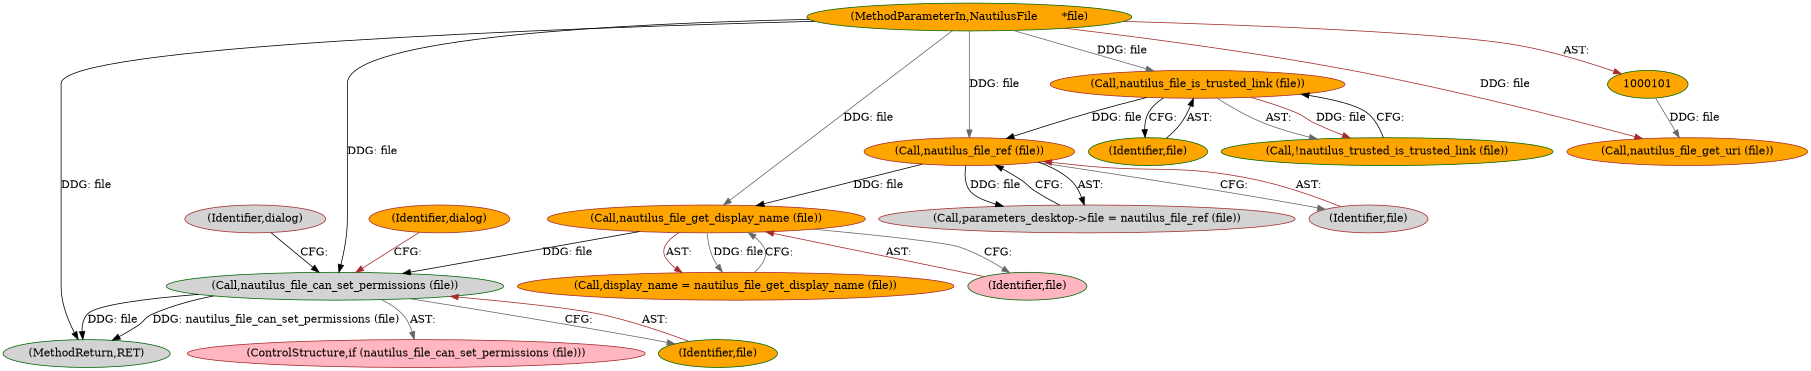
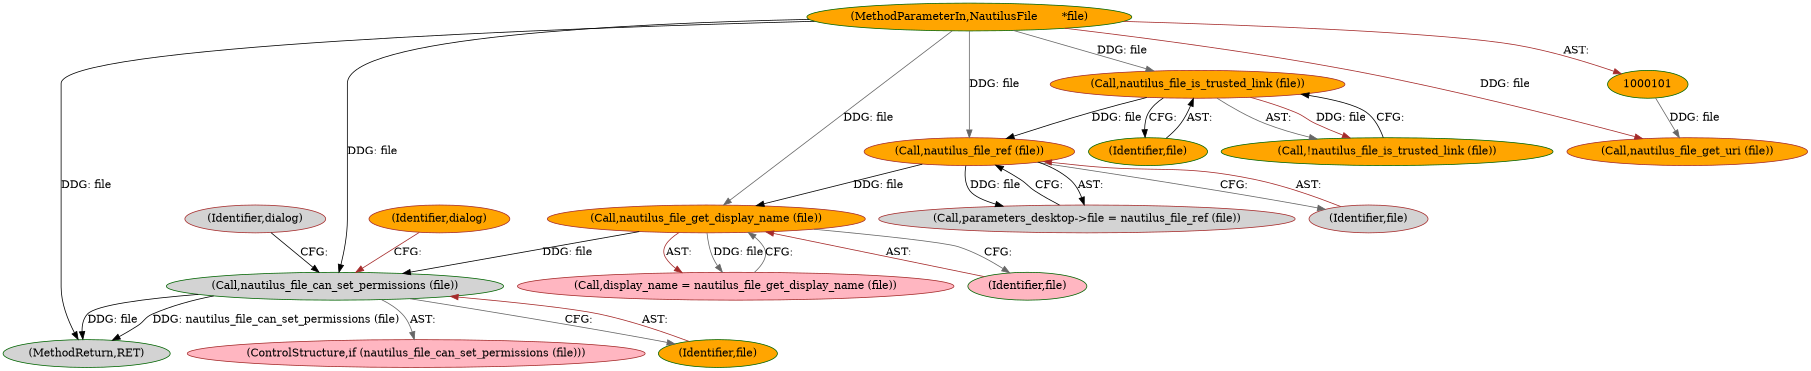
node "(Call,!nautilus_trusted_is_trusted_link (file))": label "(Call,!nautilus_trusted_is_trusted_link (file))" -> "(Call,!nautilus_file_is_trusted_link (file))"
node "(Call,display_name = nautilus_file_get_display_name (file))": fillcolor orange -> lightpink
